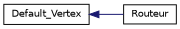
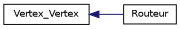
node "Default_Vertex": label "Default_Vertex" -> "Vertex_Vertex"
